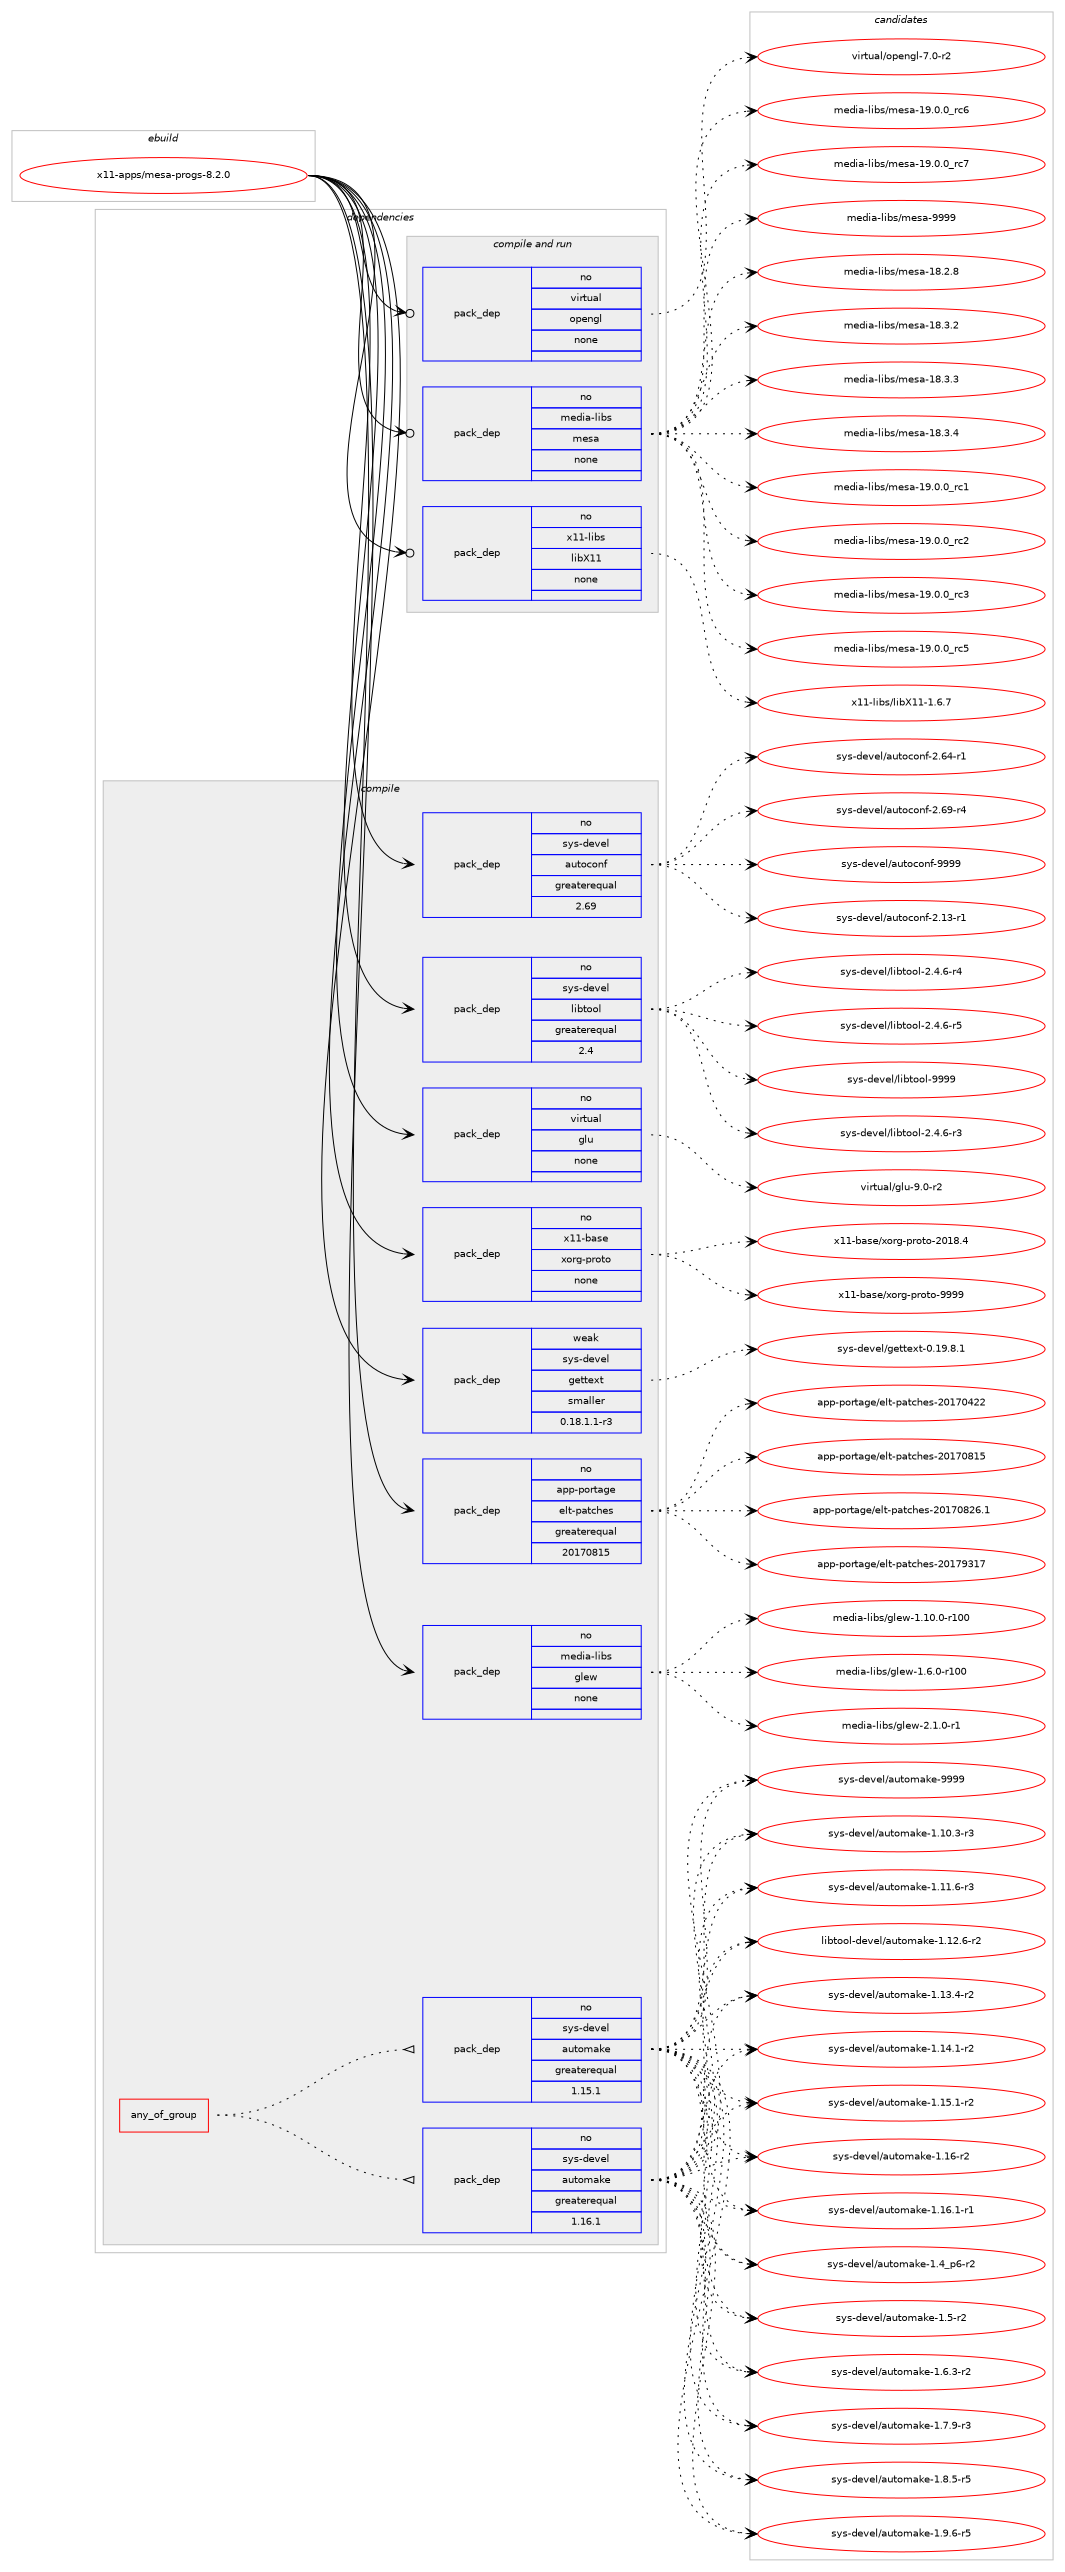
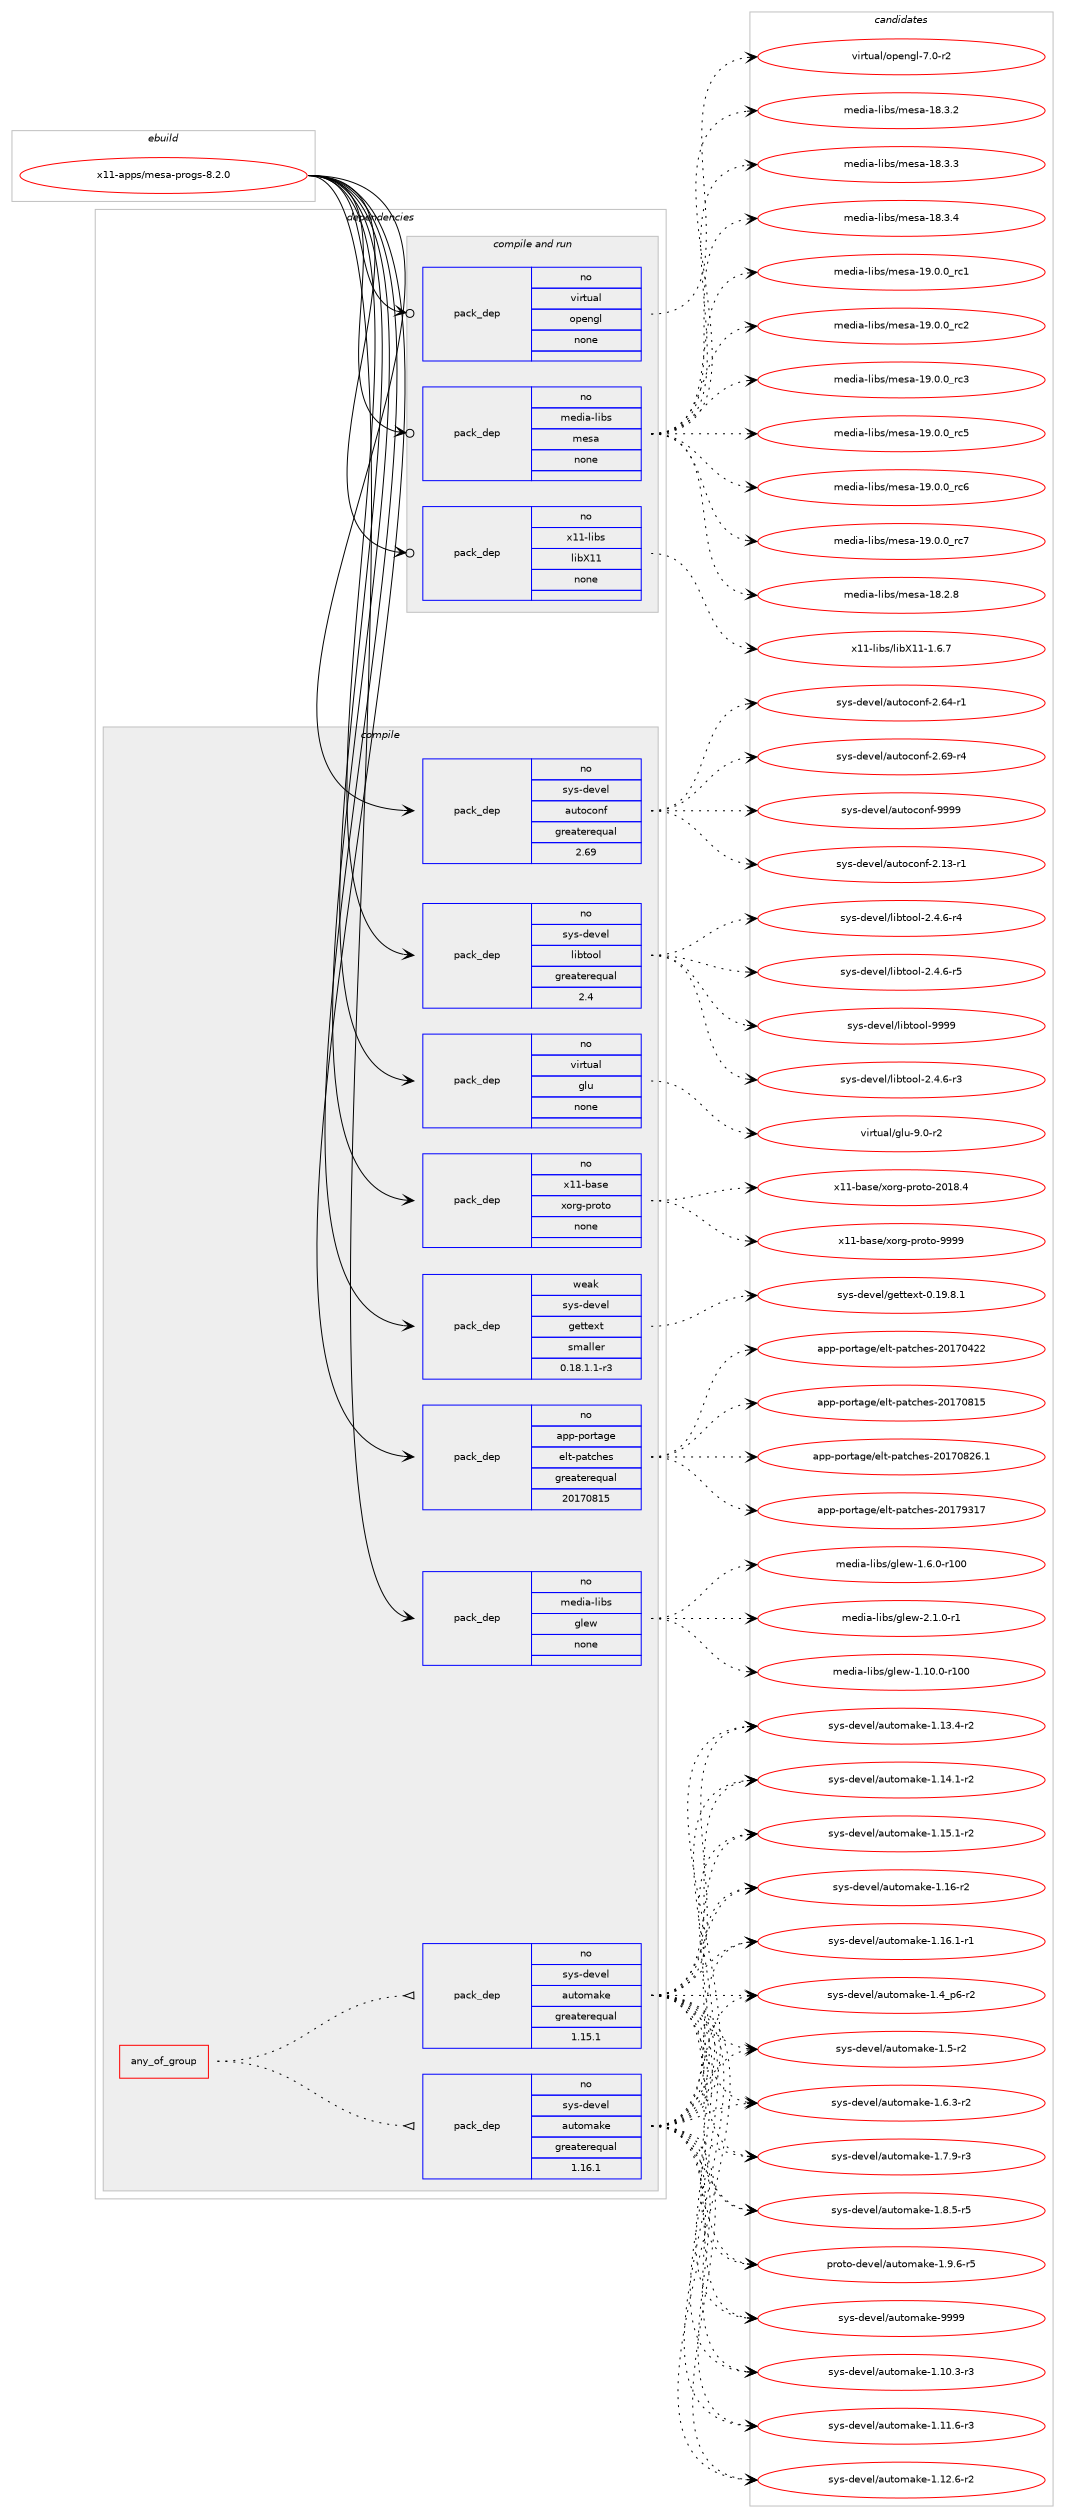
node "media-libs/mesa-9999": removed
node "libtool-devel/automake-1.12.6-r2": label "libtool-devel/automake-1.12.6-r2" -> "sys-devel/automake-1.12.6-r2"
node "sys-devel/automake-1.9.6-r5": label "sys-devel/automake-1.9.6-r5" -> "proto-devel/automake-1.9.6-r5"
